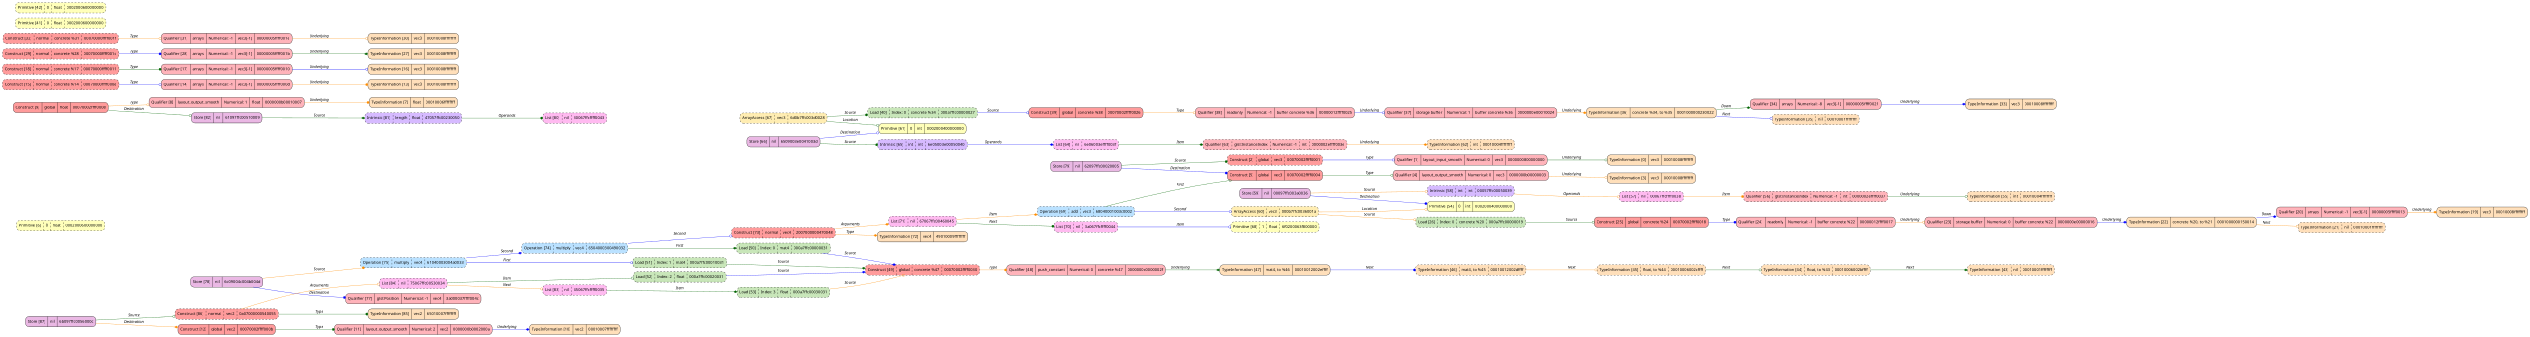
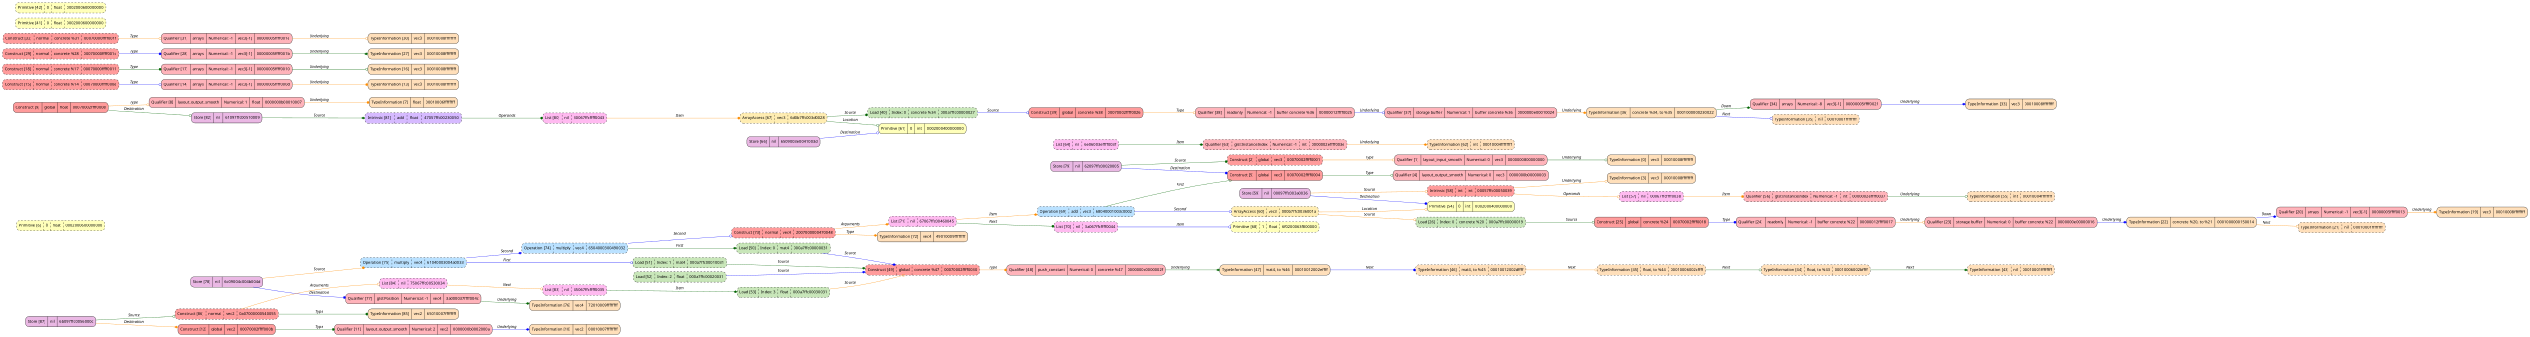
edge "Qualifier [17]" -> "TypeInformation [16]": color blue -> darkgreen
node "Intrinsic [81]": text "length" -> "add"
edge "List [80]" -> "ArrayAccess [67]": added, label "Item"
node "Intrinsic [65]": removed
edge "Construct [2]" -> "Qualifier [1]": color blue -> darkorange
edge "Qualifier [4]" -> "TypeInformation [3]": now "Intrinsic [58]" -> "TypeInformation [3]"
node "Intrinsic [58]": fillcolor #d6baff -> #ff9b9b
edge "List [84]" -> "Load [52]": removed, label "Item"
node "TypeInformation [76]": added
